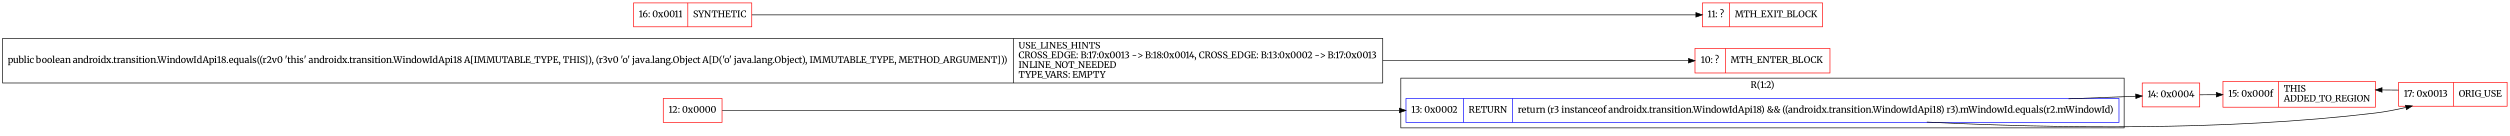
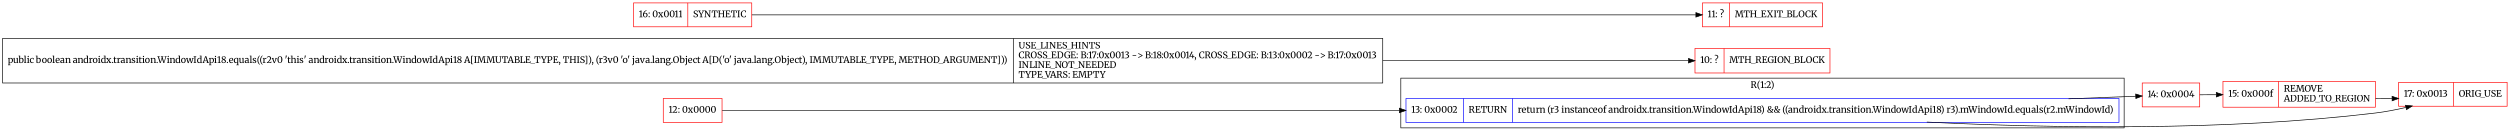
node "10: ?": text "MTH_ENTER_BLOCK" -> "MTH_REGION_BLOCK"
node "15: 0x000f": text "THIS" -> "REMOVE"
edge "17: 0x0013" -> "15: 0x000f": reversed
